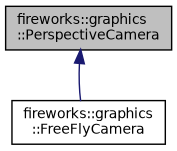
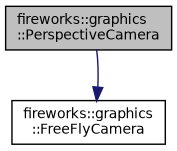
edge "fireworks::graphics ::FreeFlyCamera" -> "fireworks::graphics ::PerspectiveCamera": reversed
